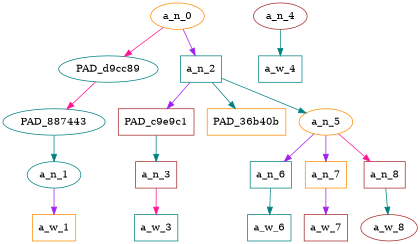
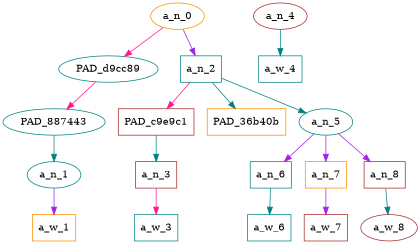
edge "a_n_2" -> "PAD_c9e9c1": color purple -> deeppink
node "a_n_5": color darkorange -> teal
edge "a_n_5" -> "a_n_8": color deeppink -> purple
